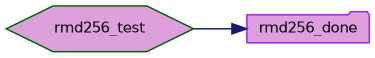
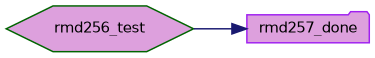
node "rmd256_done": label "rmd256_done" -> "rmd257_done"
